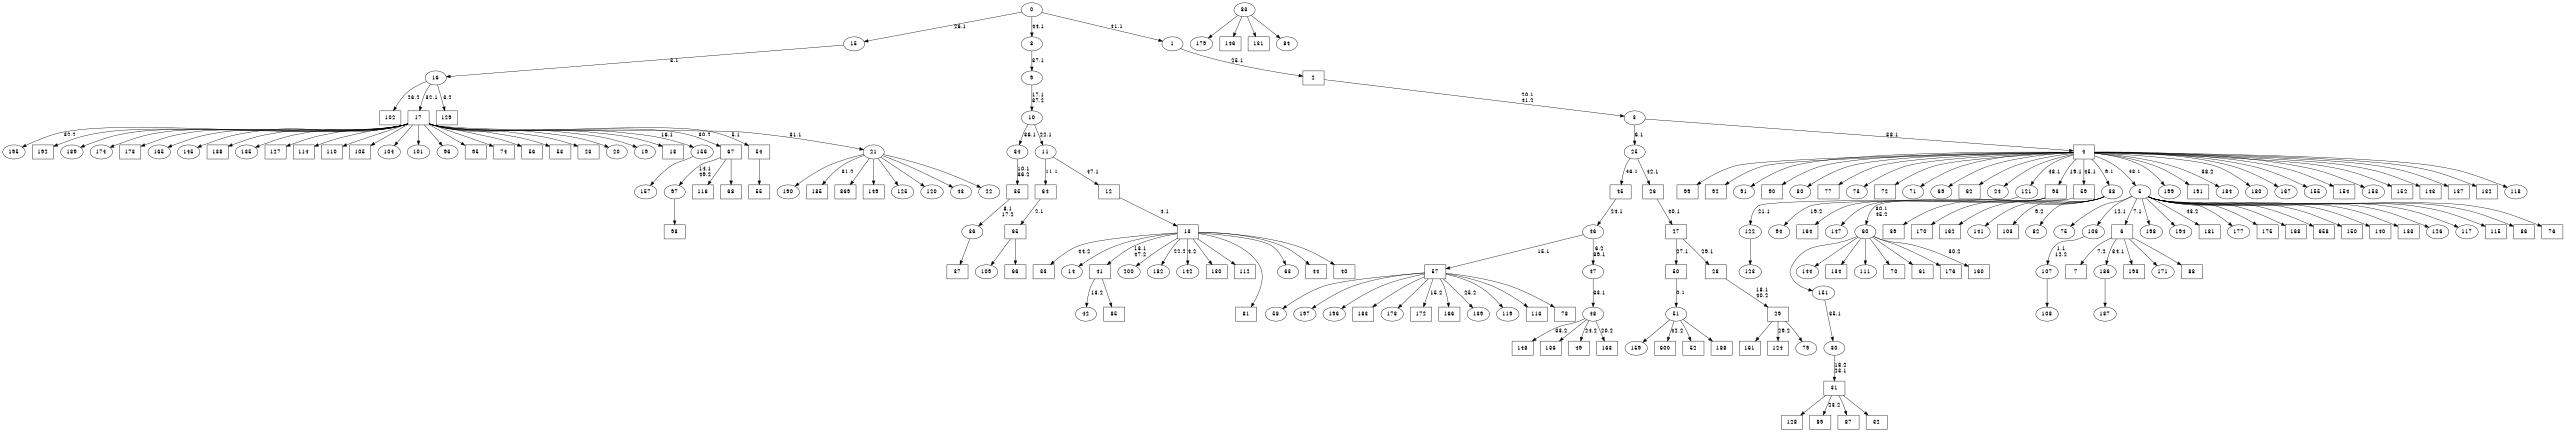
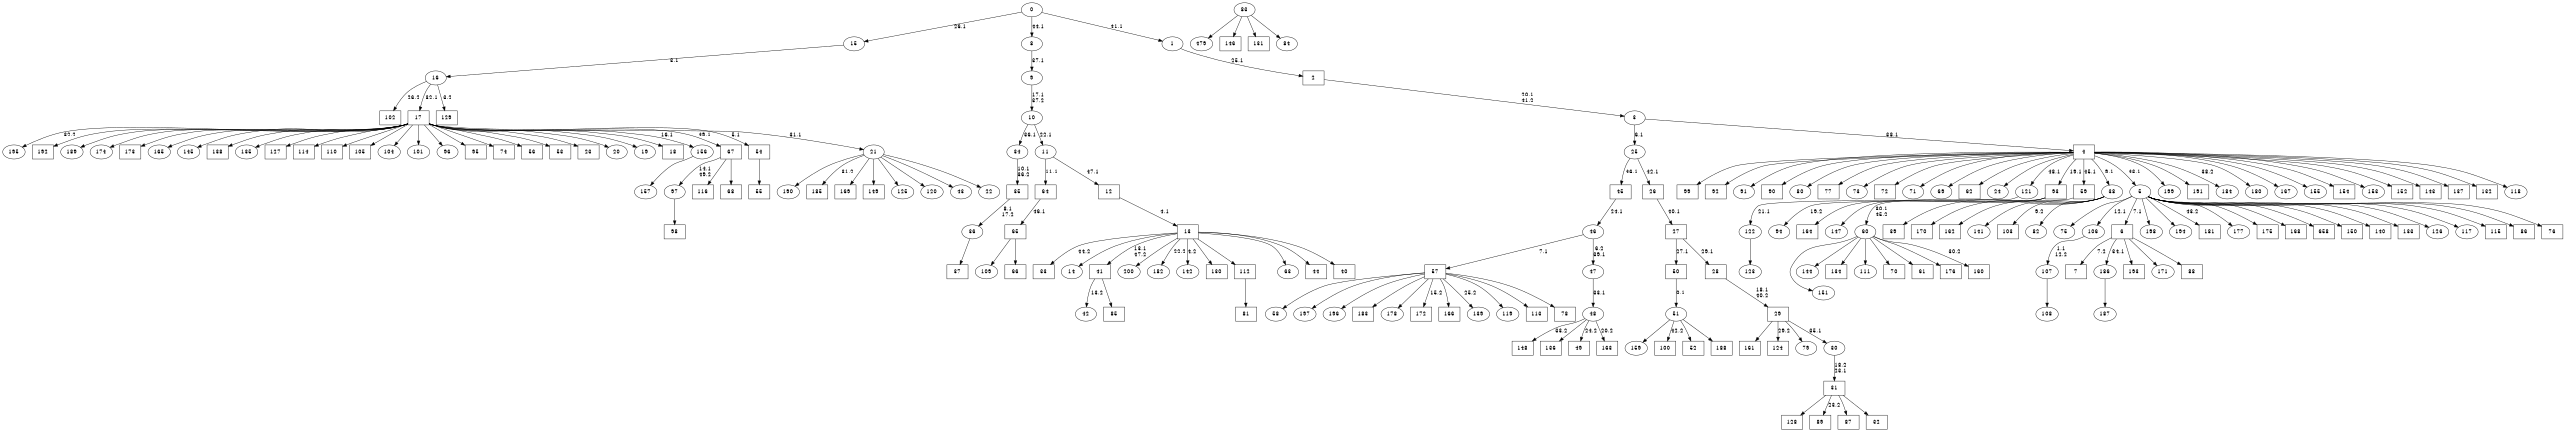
node "179": label "179" -> "479"
edge "17" -> "67": label "30,2" -> "49,1"
node "869": label "869" -> "169"
edge "64" -> "65": label "2,1" -> "46,1"
edge "46" -> "57": label "15,1" -> "7,1"
edge "13" -> "81": now "112" -> "81"
edge "151" -> "30": now "29" -> "30"
node "600": label "600" -> "100"
